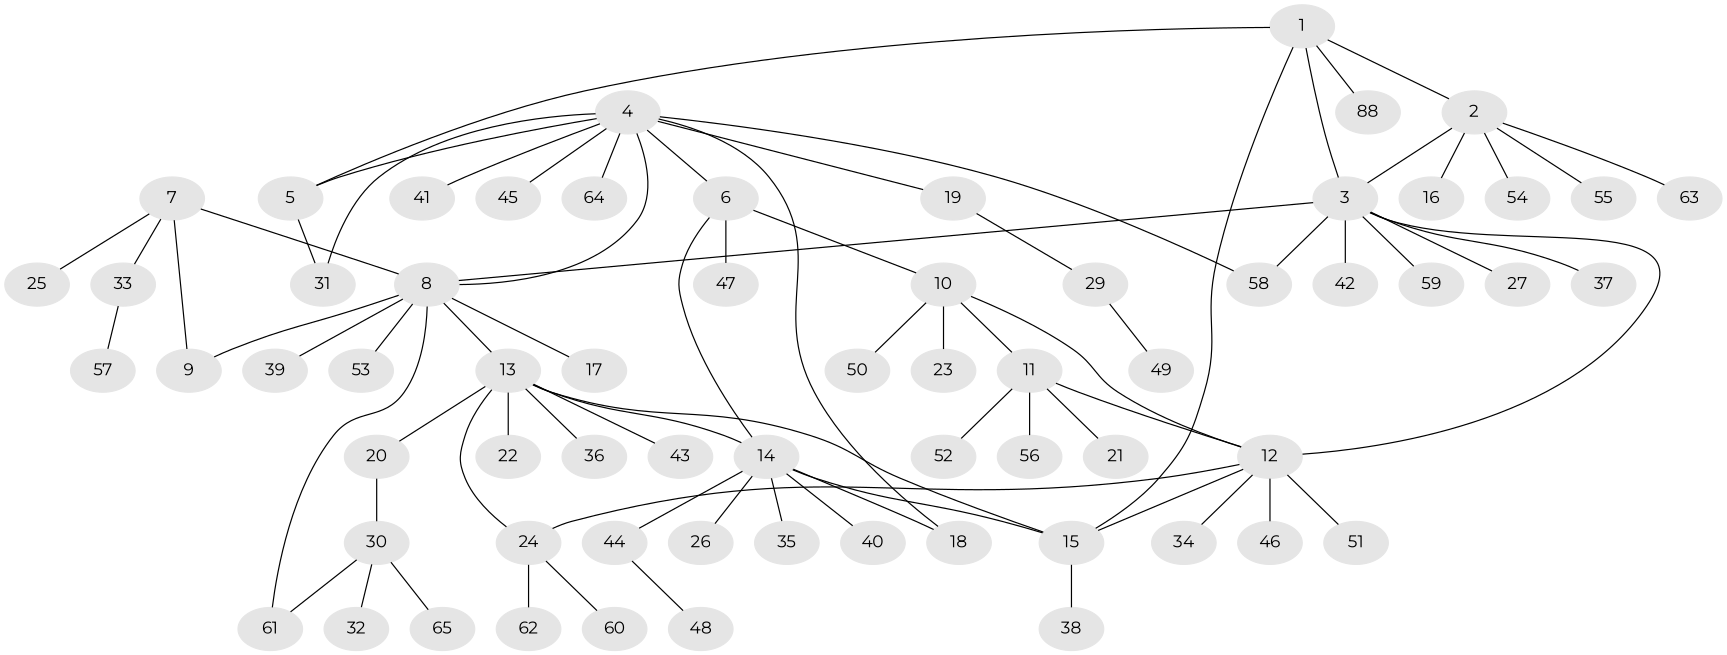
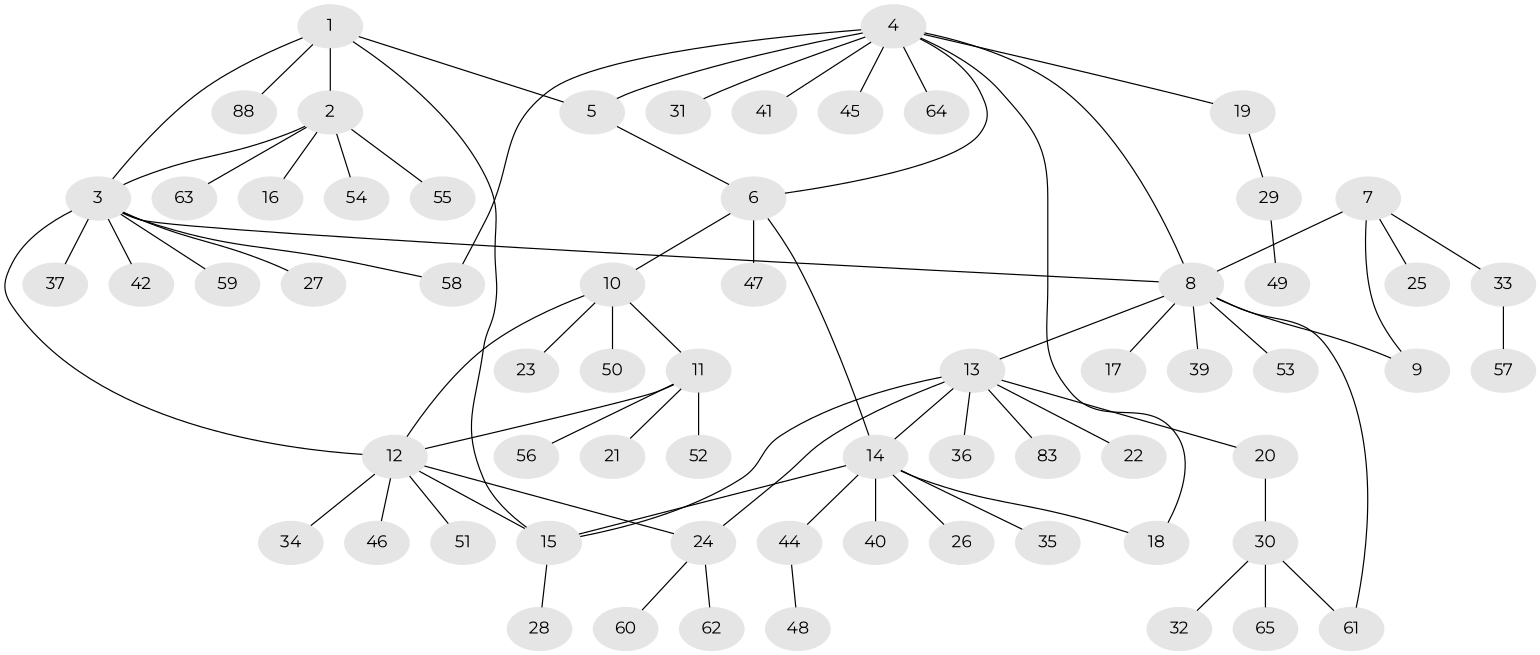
edge "5" -- "31": now "5" -- "6"
node "43": label "43" -> "83"
node "38": label "38" -> "28"
